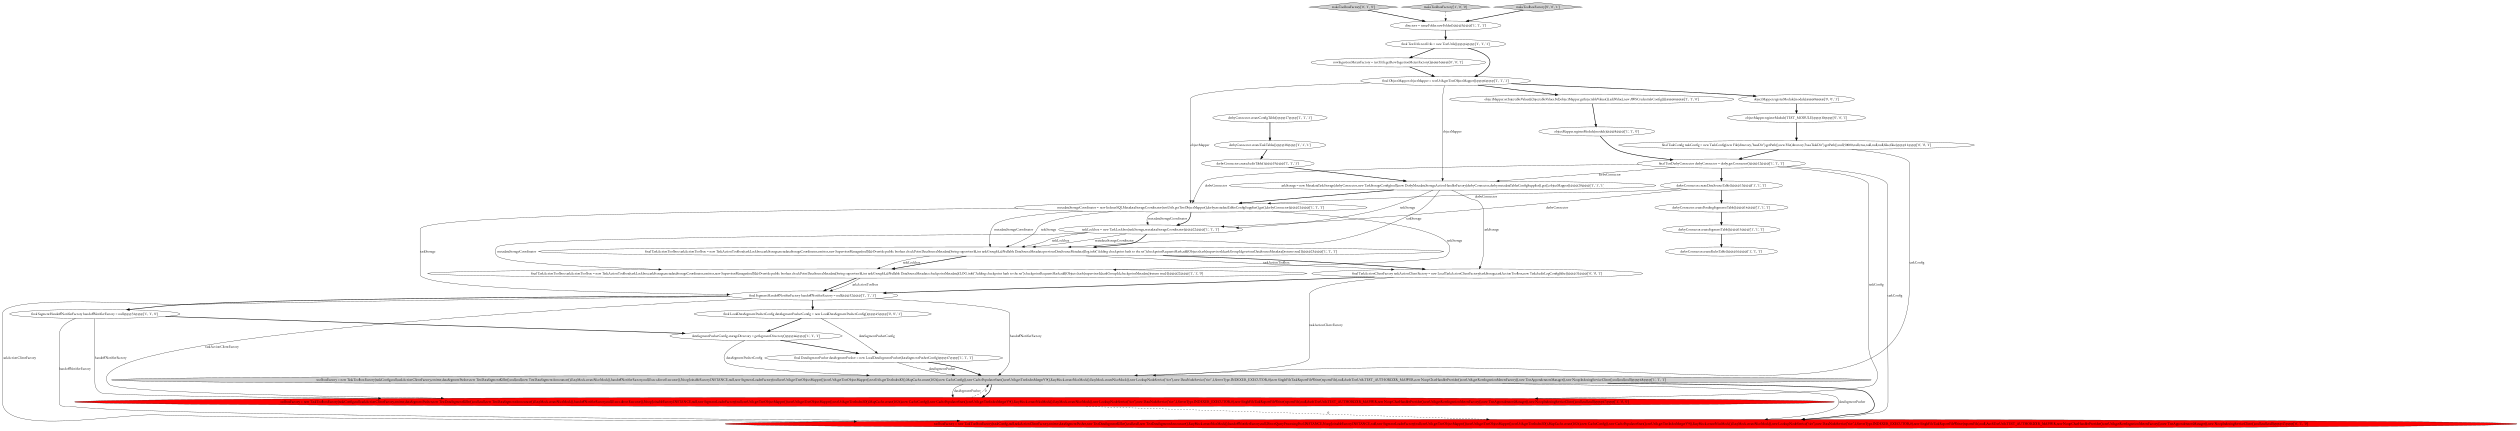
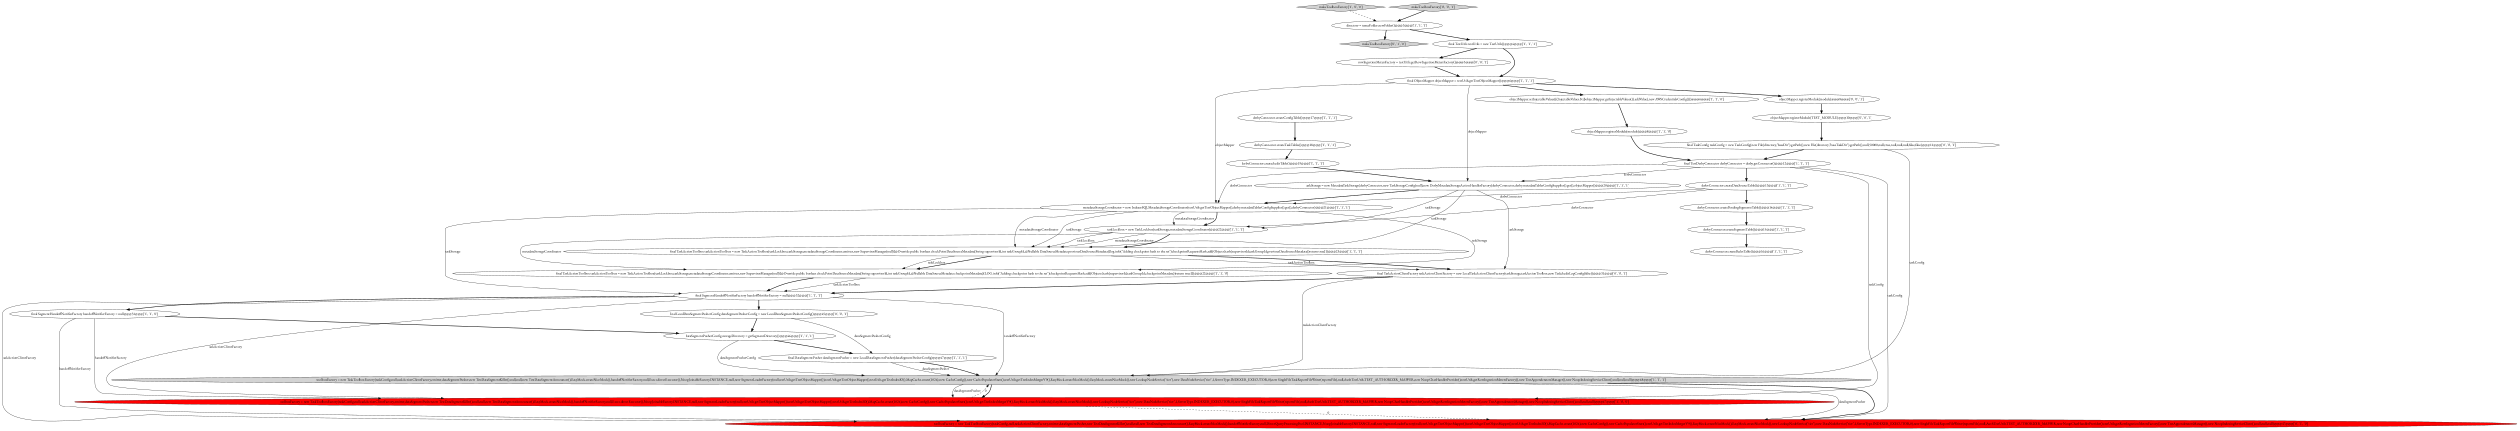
edge "makeToolboxFactory['0', '1', '0']" -> "directory = tempFolder.newFolder()@@@3@@@['1', '1', '1']": reversed
